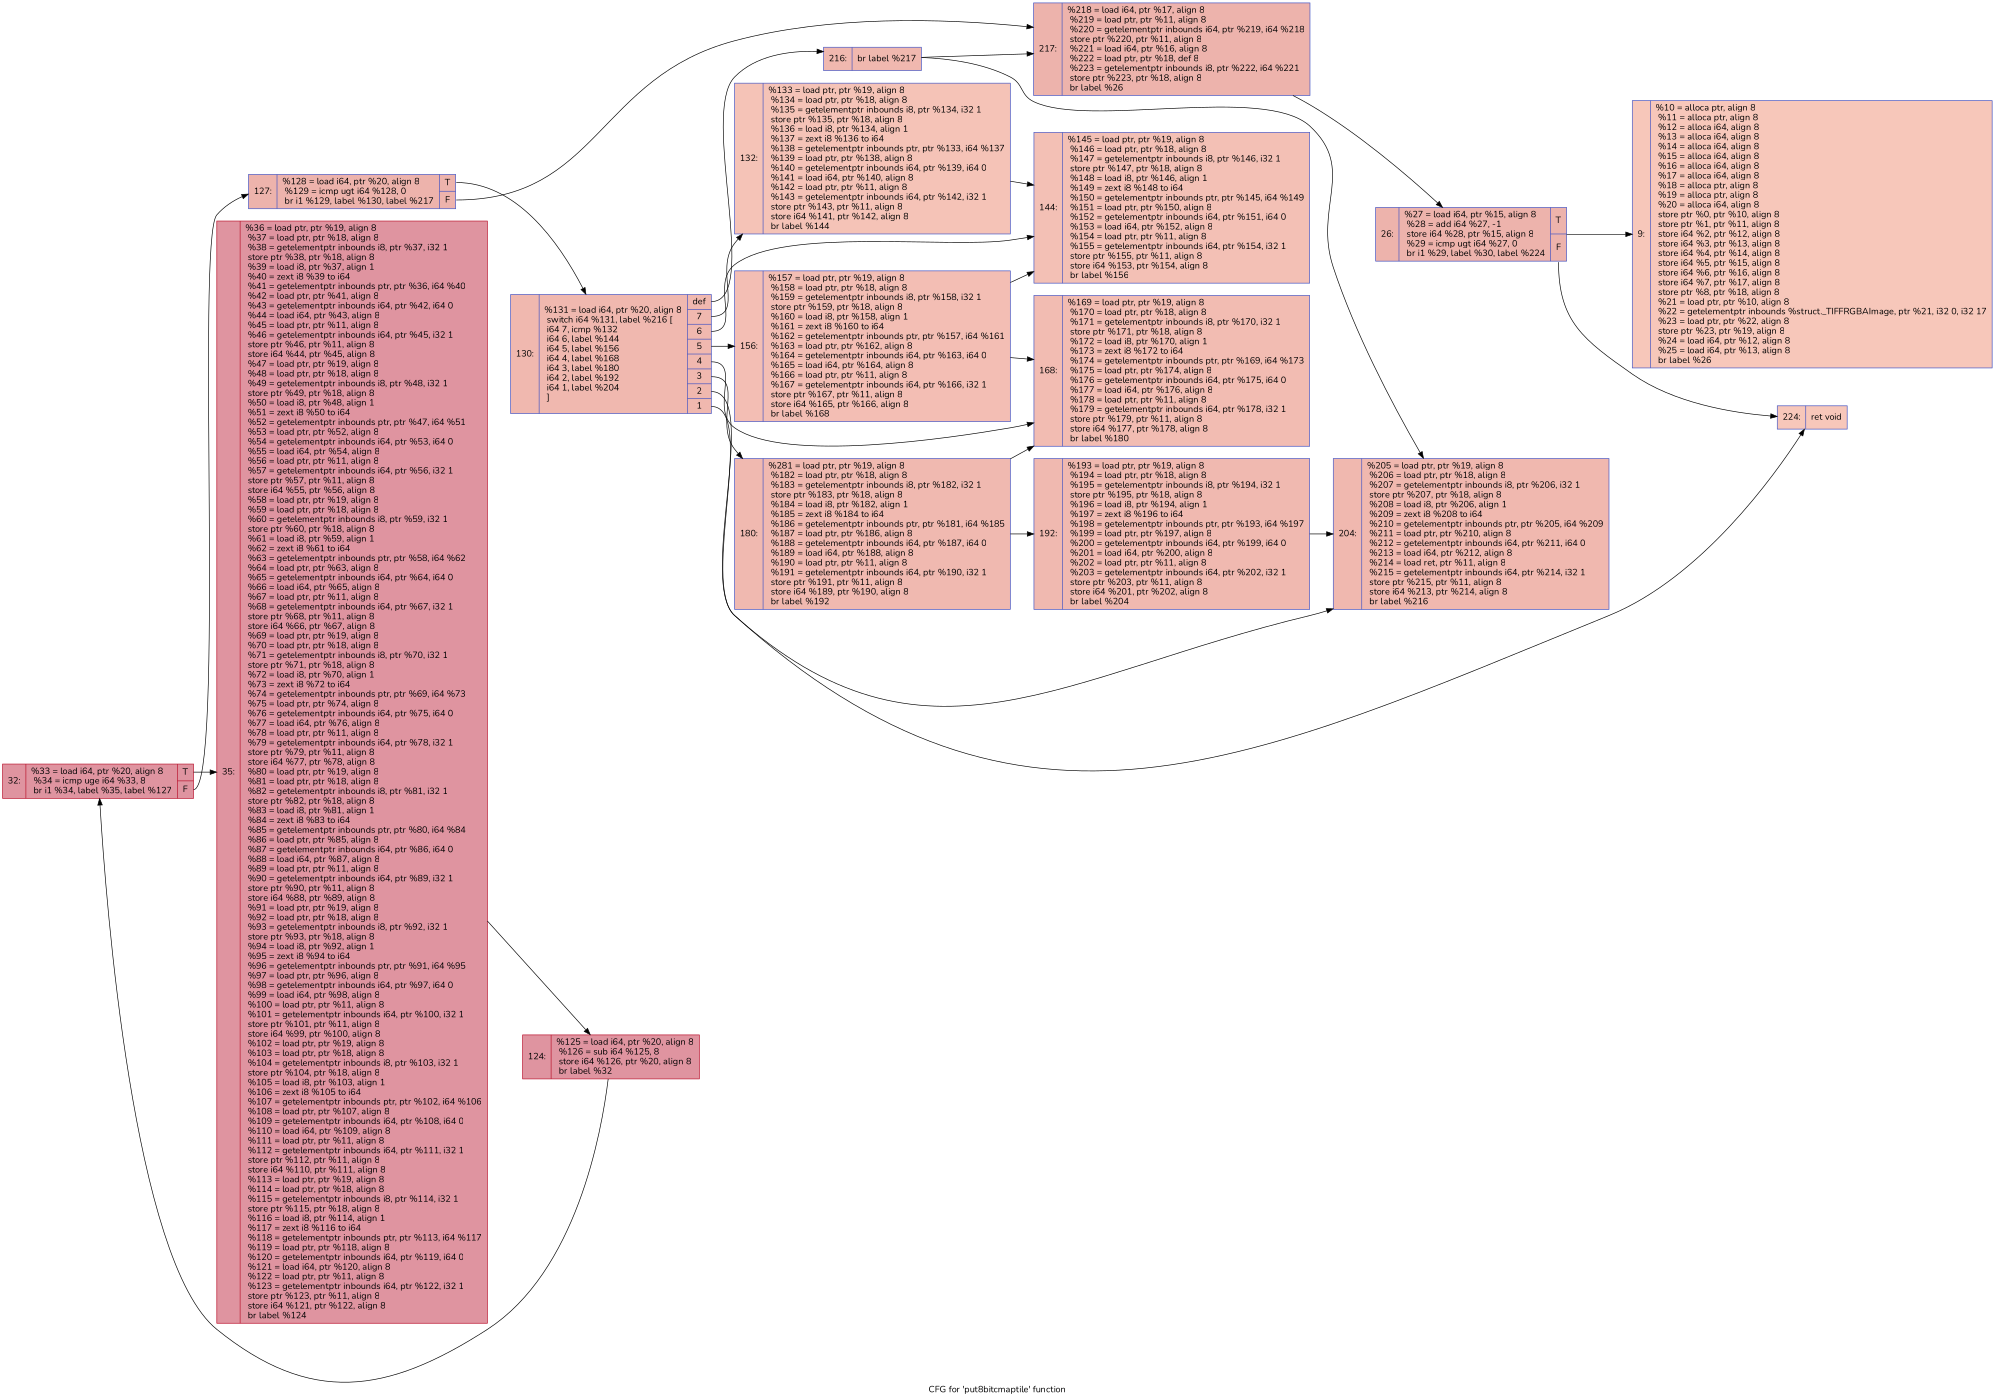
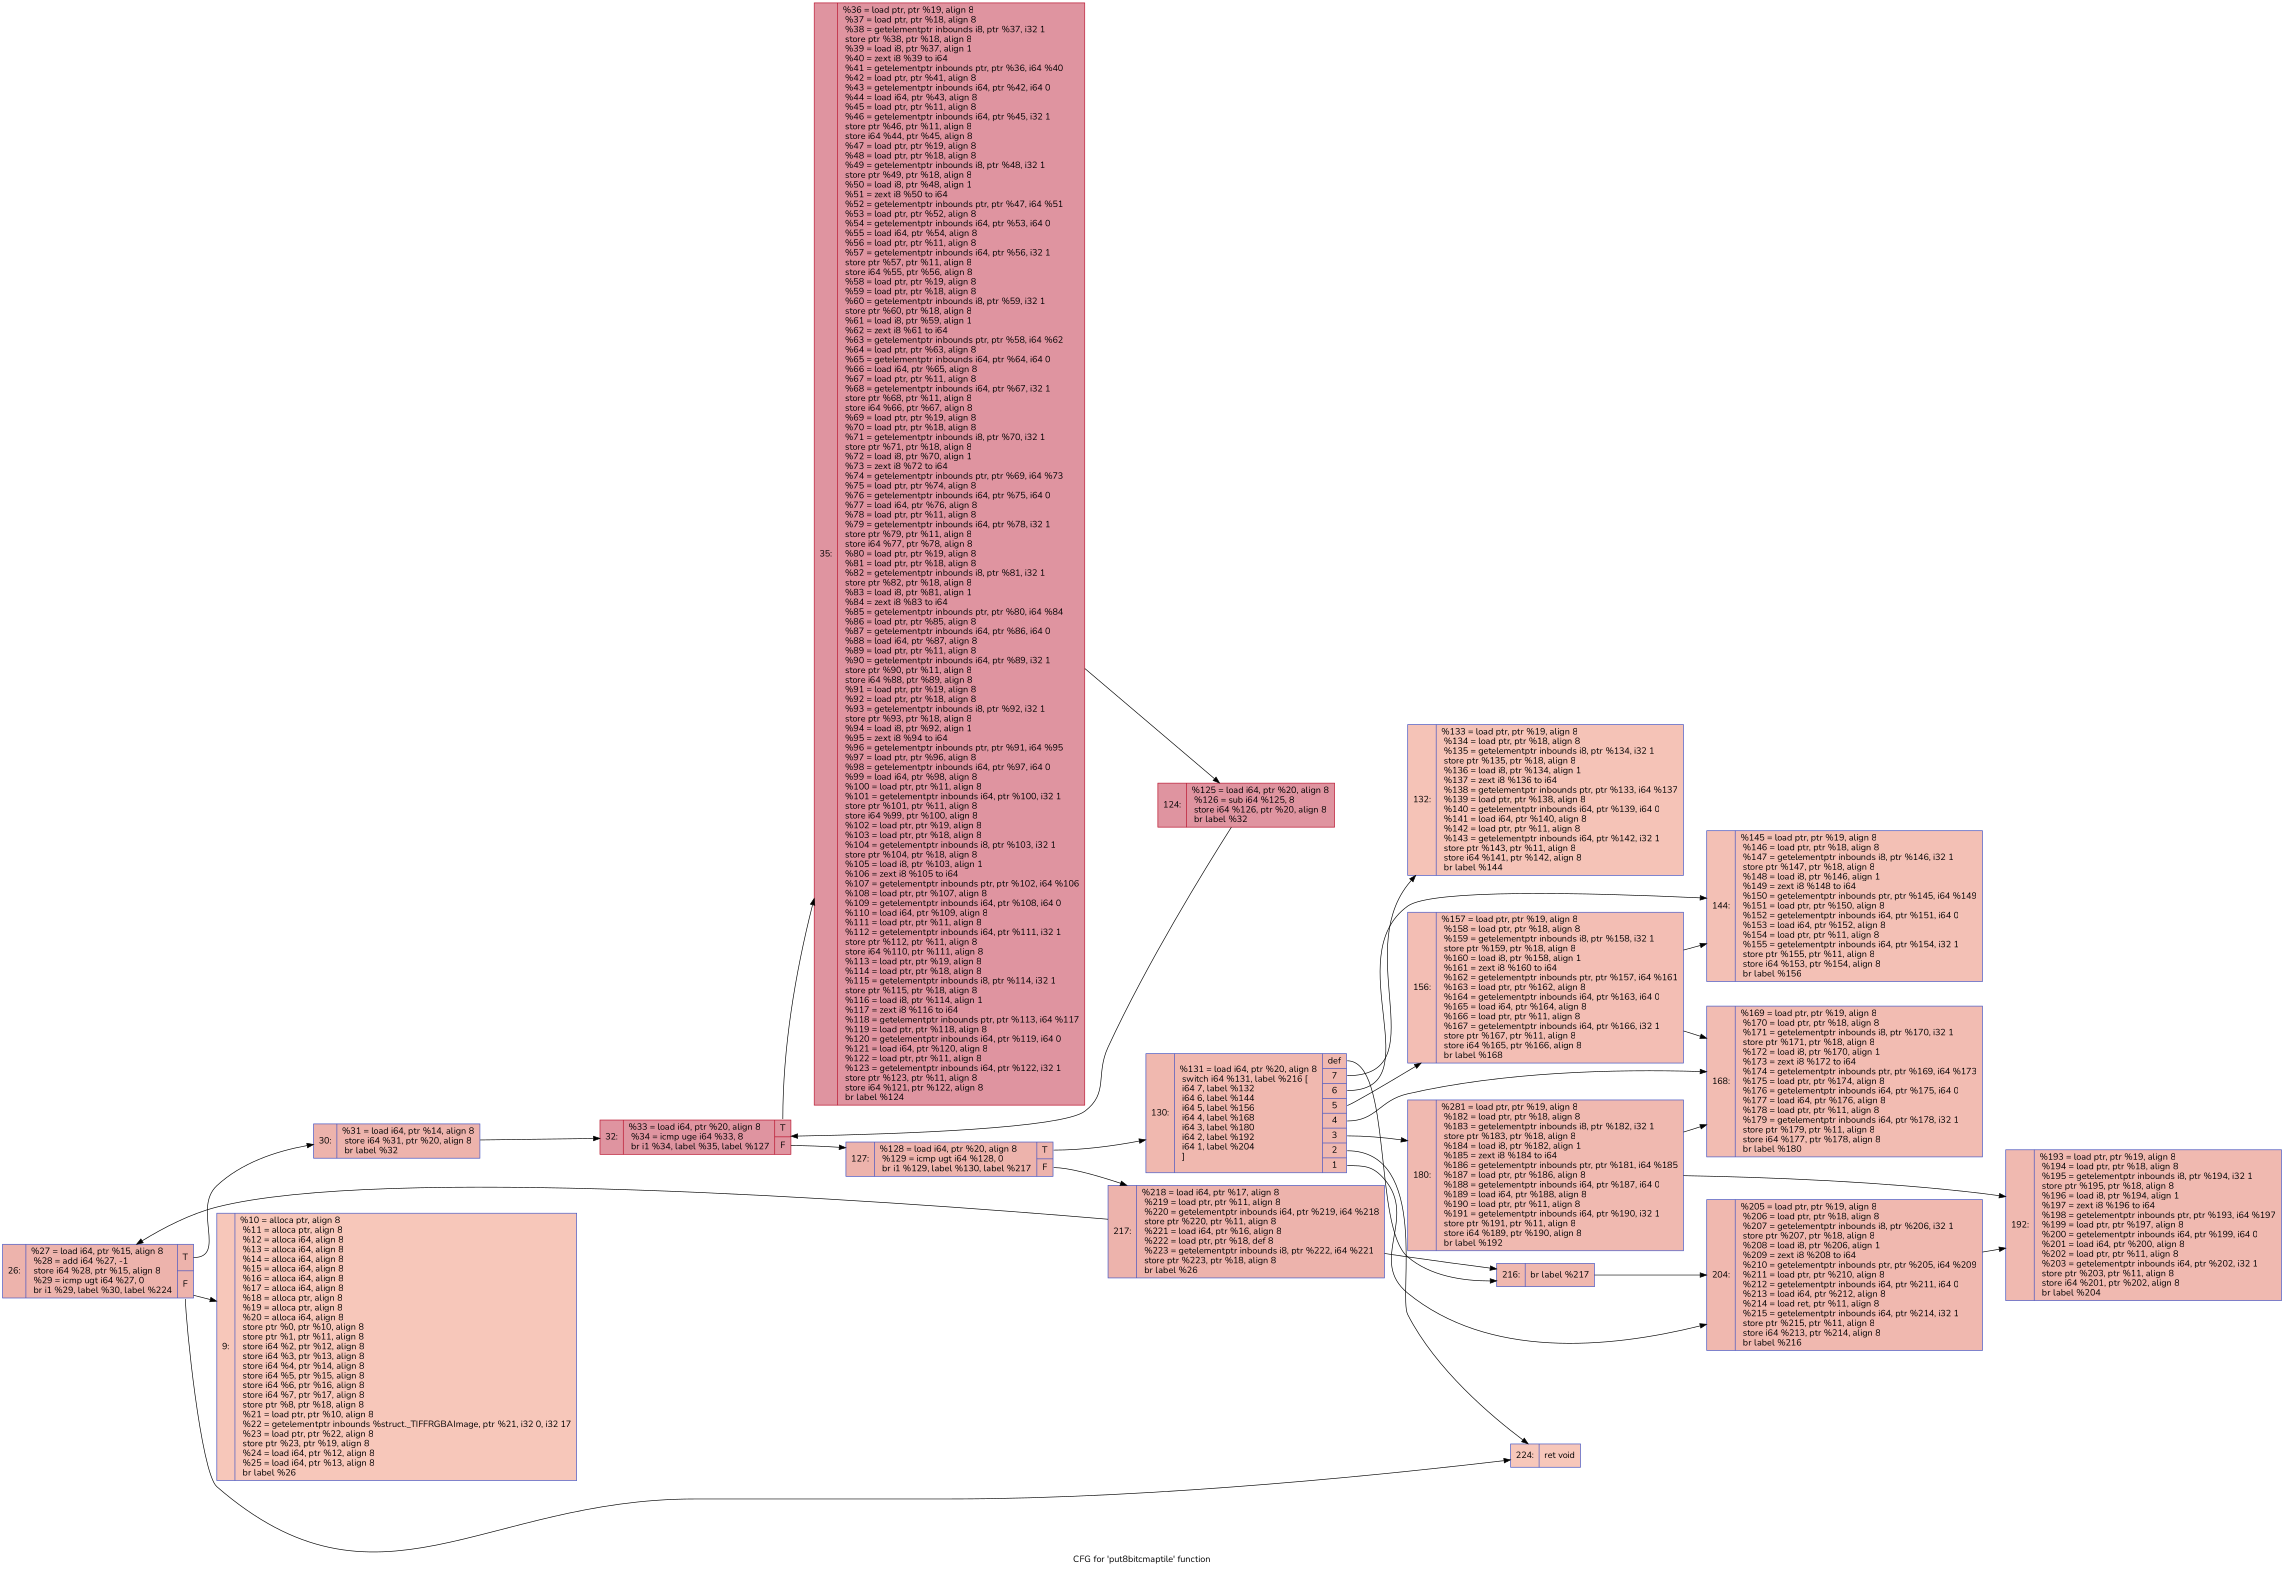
edge "216:" -> "217:": reversed
edge "132:" -> "144:": removed
node "130:": text "i64 7, icmp %132" -> "i64 7, label %132"
edge "192:" -> "204:": reversed
node "30:": added
